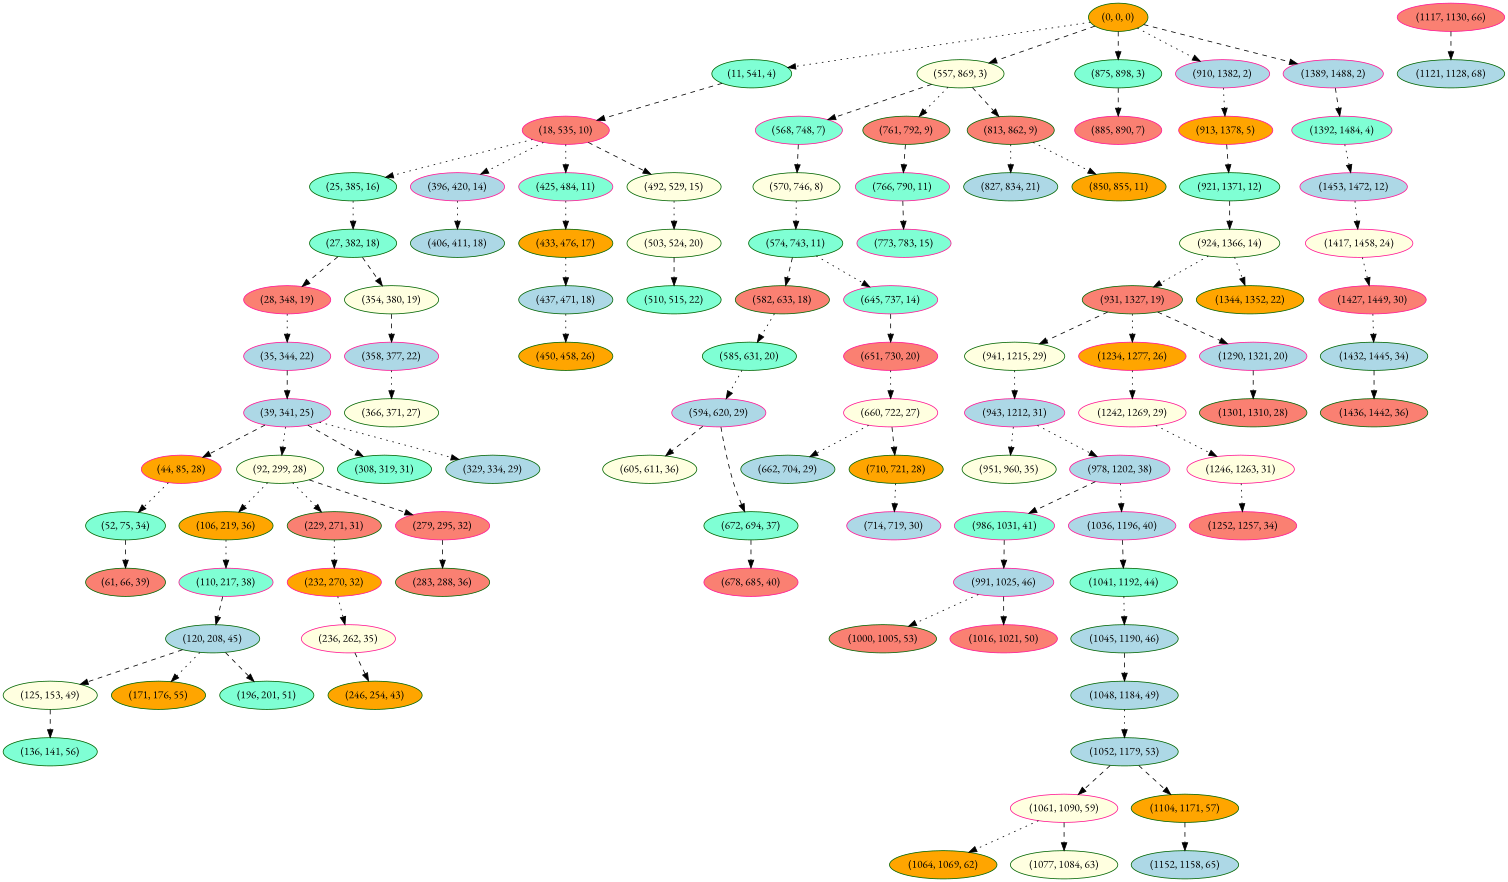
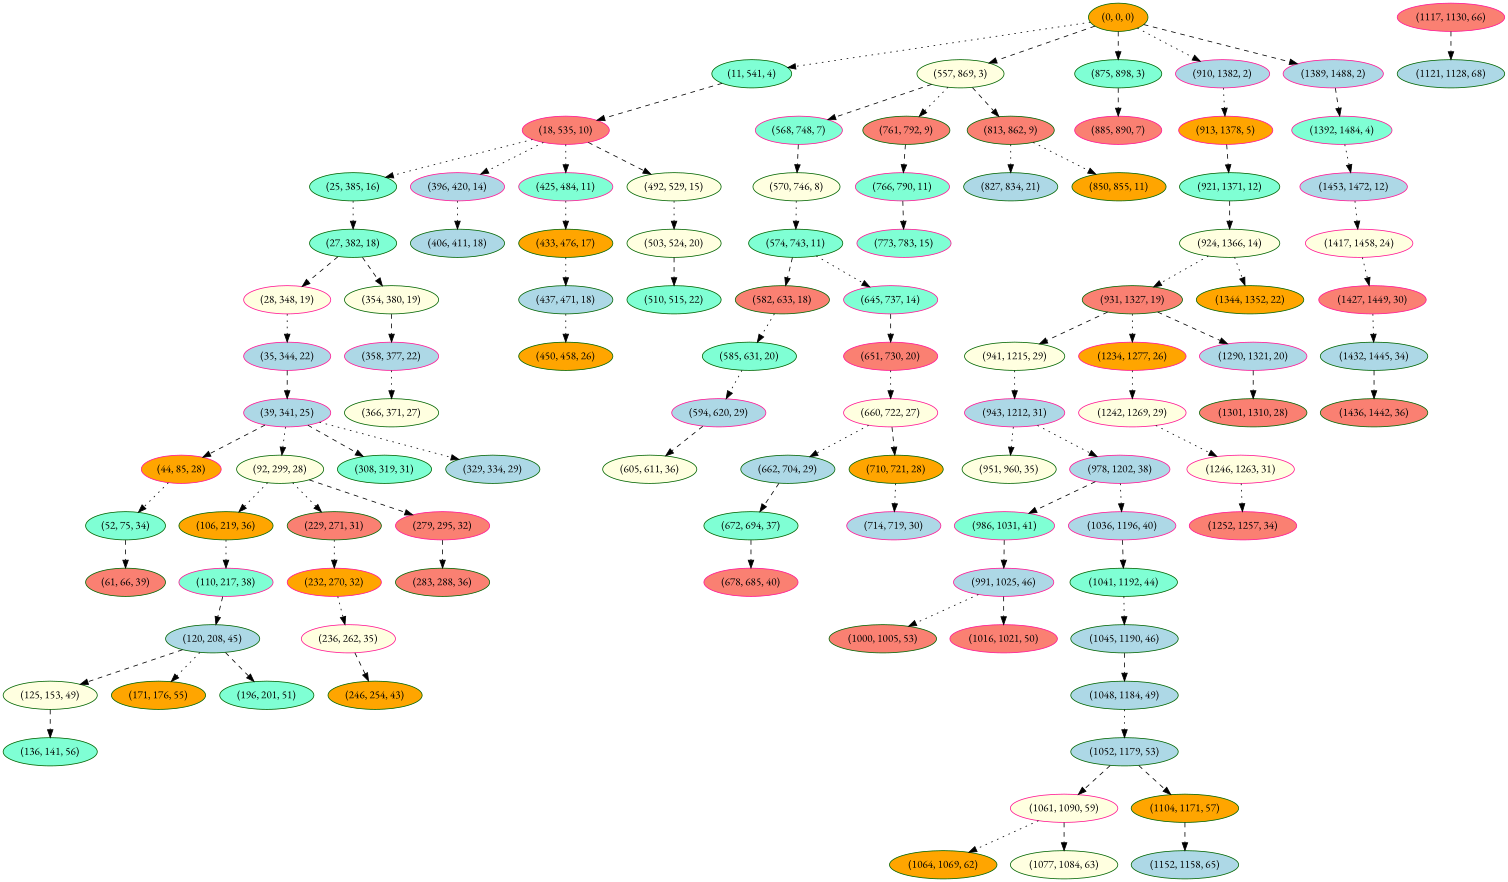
node "(28, 348, 19)": fillcolor salmon -> lightyellow
edge "(594, 620, 29)" -> "(672, 694, 37)": now "(662, 704, 29)" -> "(672, 694, 37)"
